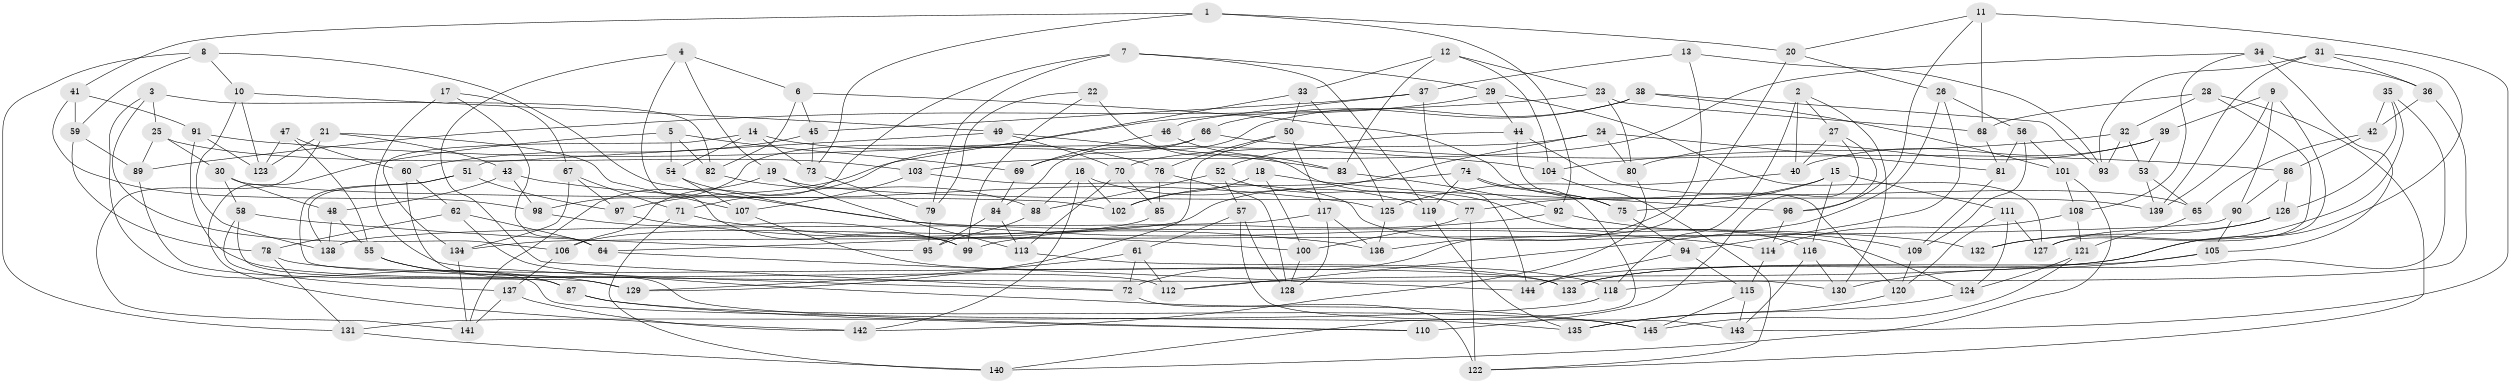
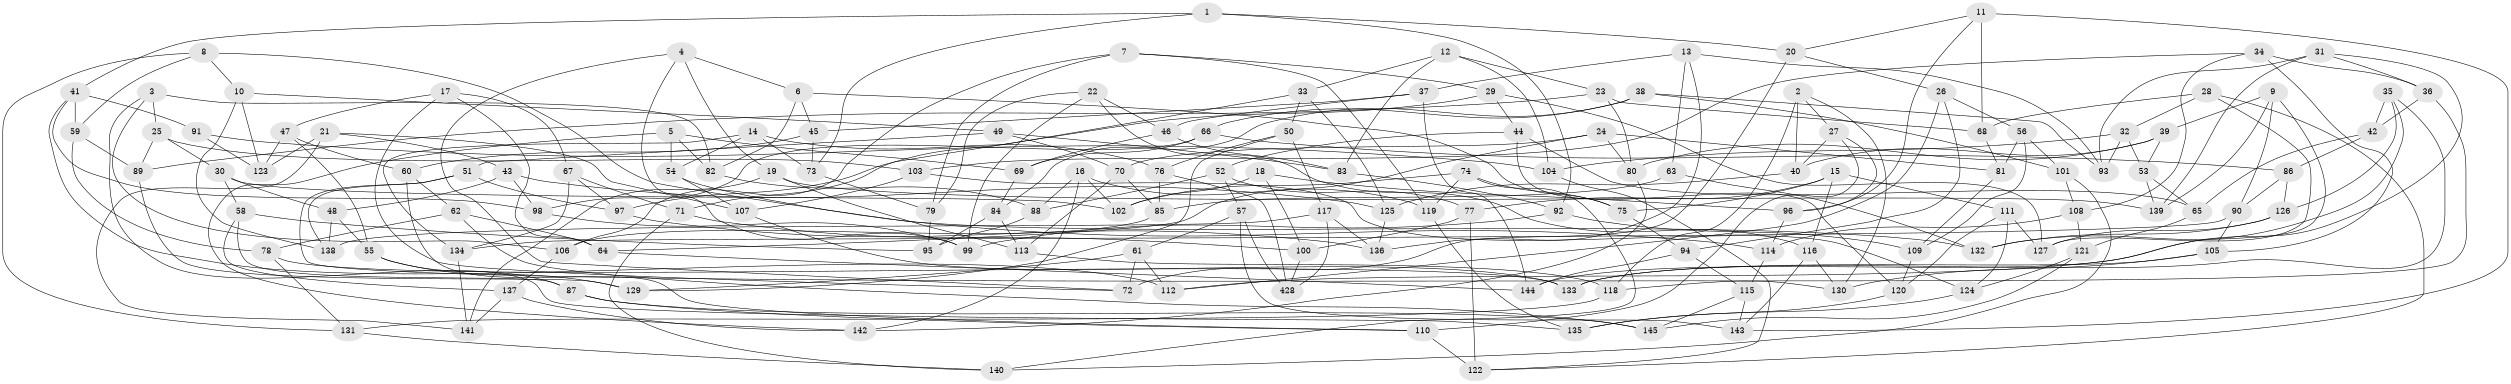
edge "17" -- "47": added
edge "22" -- "46": added
node "63": added
edge "91" -- "112": now "41" -- "112"
node "128": label "128" -> "428"
edge "72" -- "122": now "110" -- "122"
